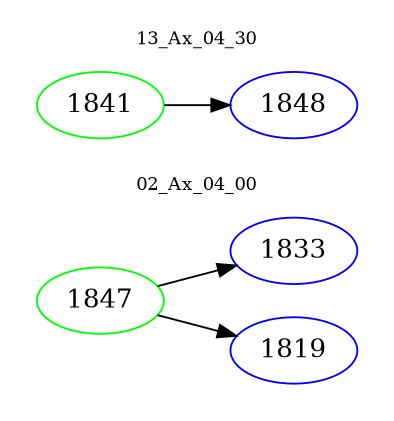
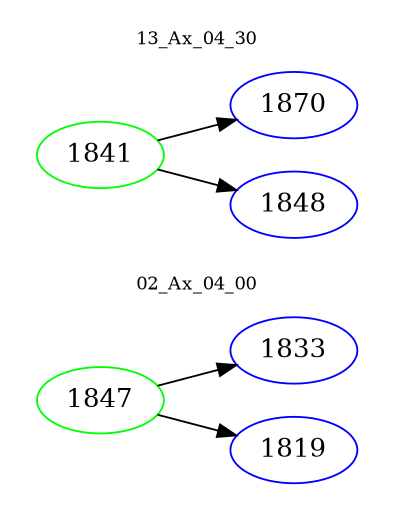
node "1870": added
